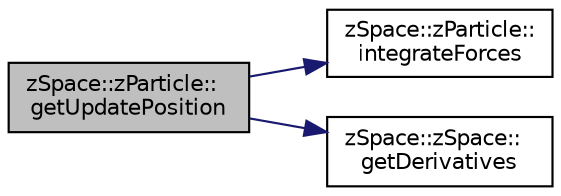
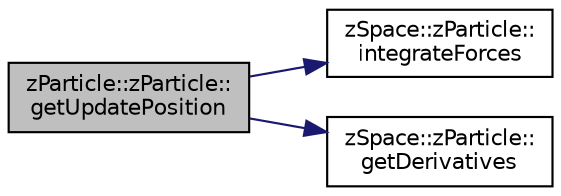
node "zSpace::zParticle:: getUpdatePosition": label "zSpace::zParticle:: getUpdatePosition" -> "zParticle::zParticle:: getUpdatePosition"
node "zSpace::zSpace:: getDerivatives": label "zSpace::zSpace:: getDerivatives" -> "zSpace::zParticle:: getDerivatives"
